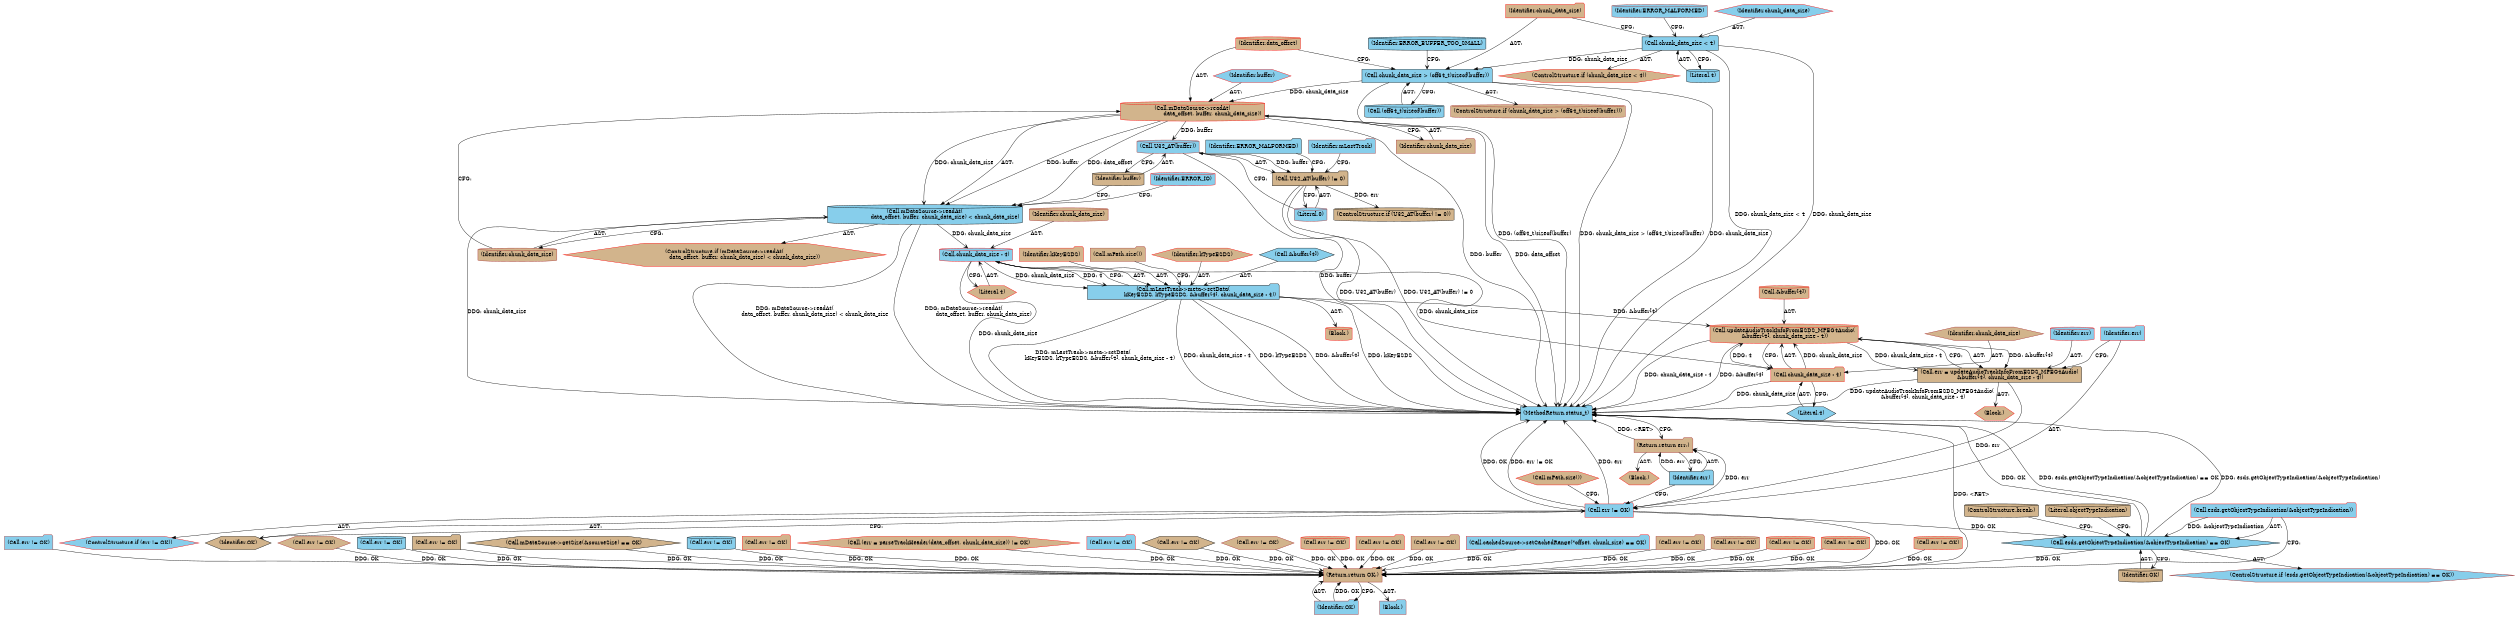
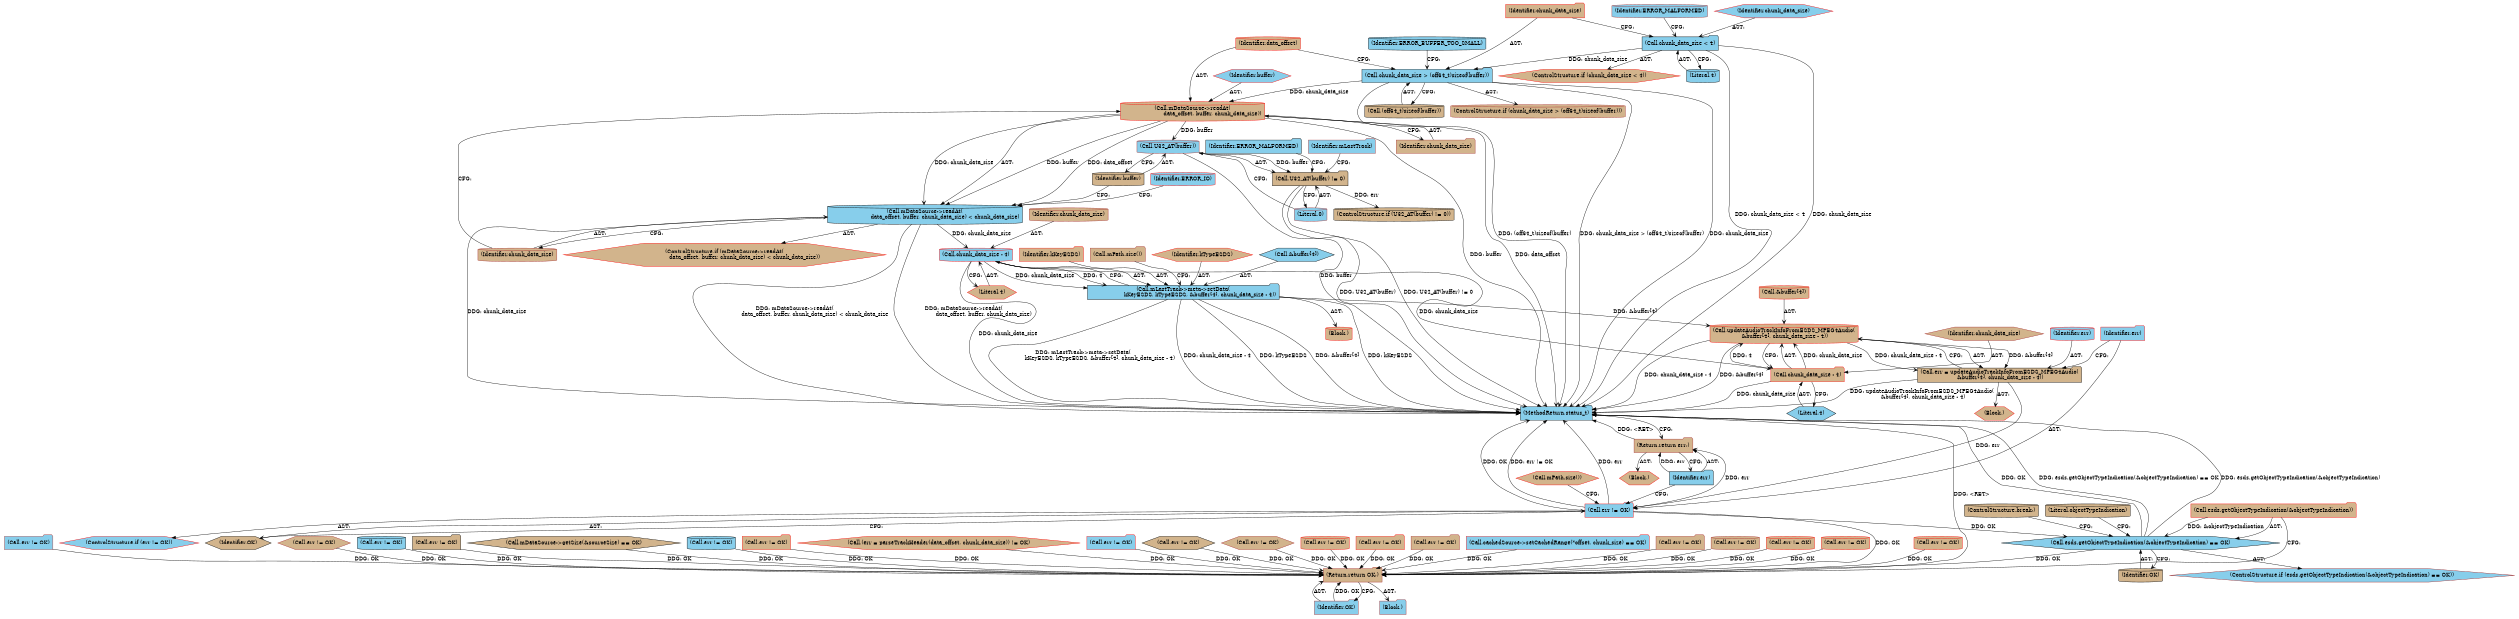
node "(Call,(off64_t)sizeof(buffer))": fillcolor skyblue -> tan
edge "(Call,U32_AT(buffer) != 0)" -> "(Literal,0)": arrowhead vee -> normal
node "(Call,esds.getObjectTypeIndication(&objectTypeIndication))": fillcolor skyblue -> tan
